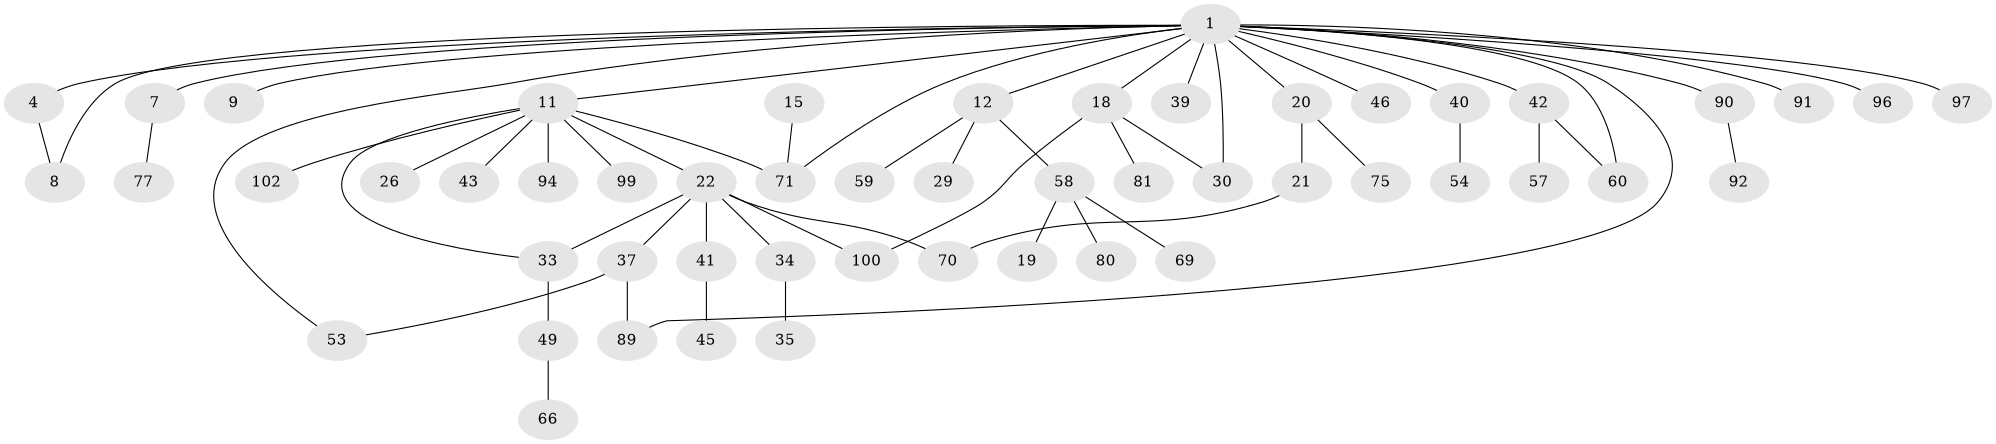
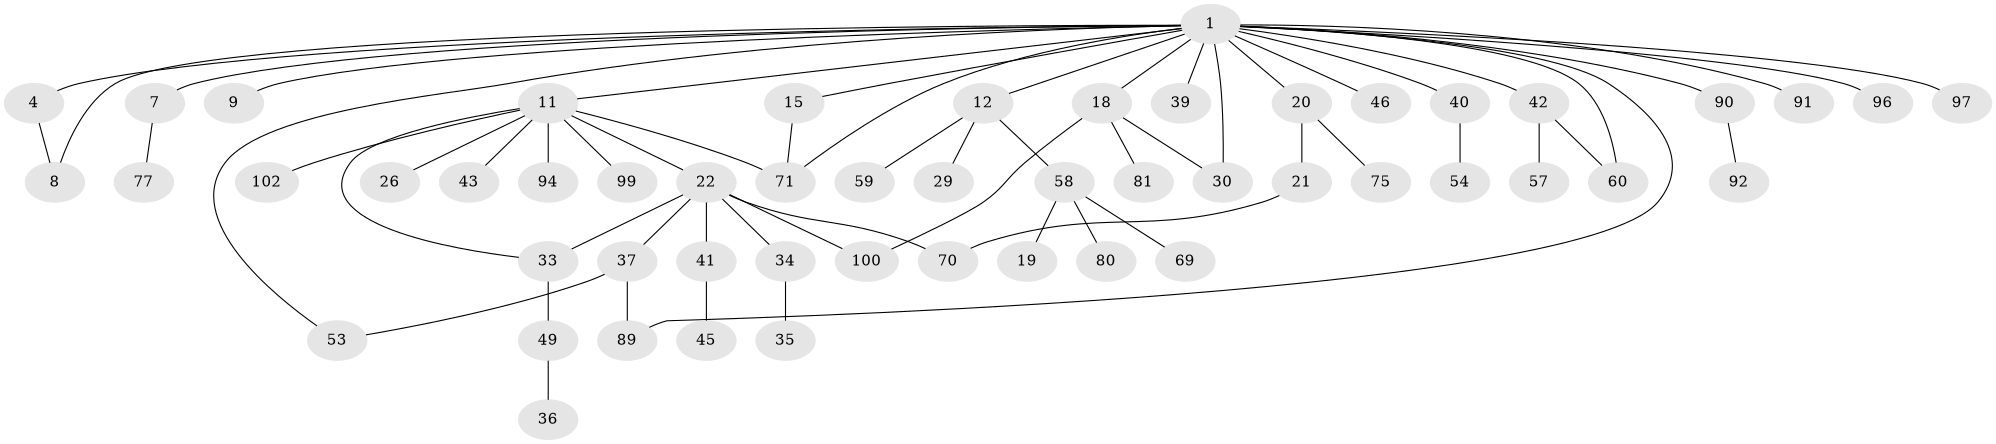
edge "1" -- "15": added
node "66": label "66" -> "36"
